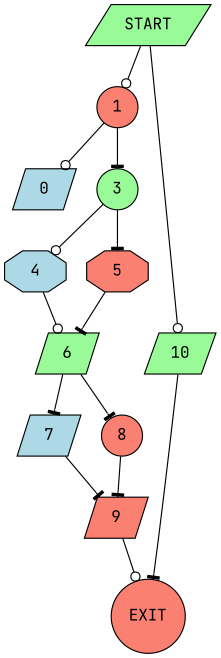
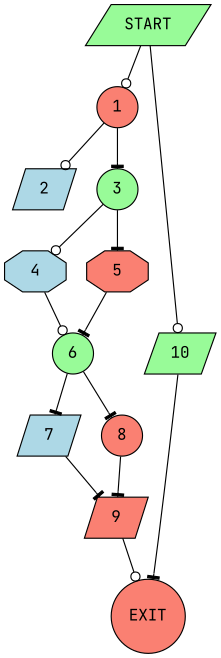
node "0": label "0" -> "2"
node "6": shape parallelogram -> circle
